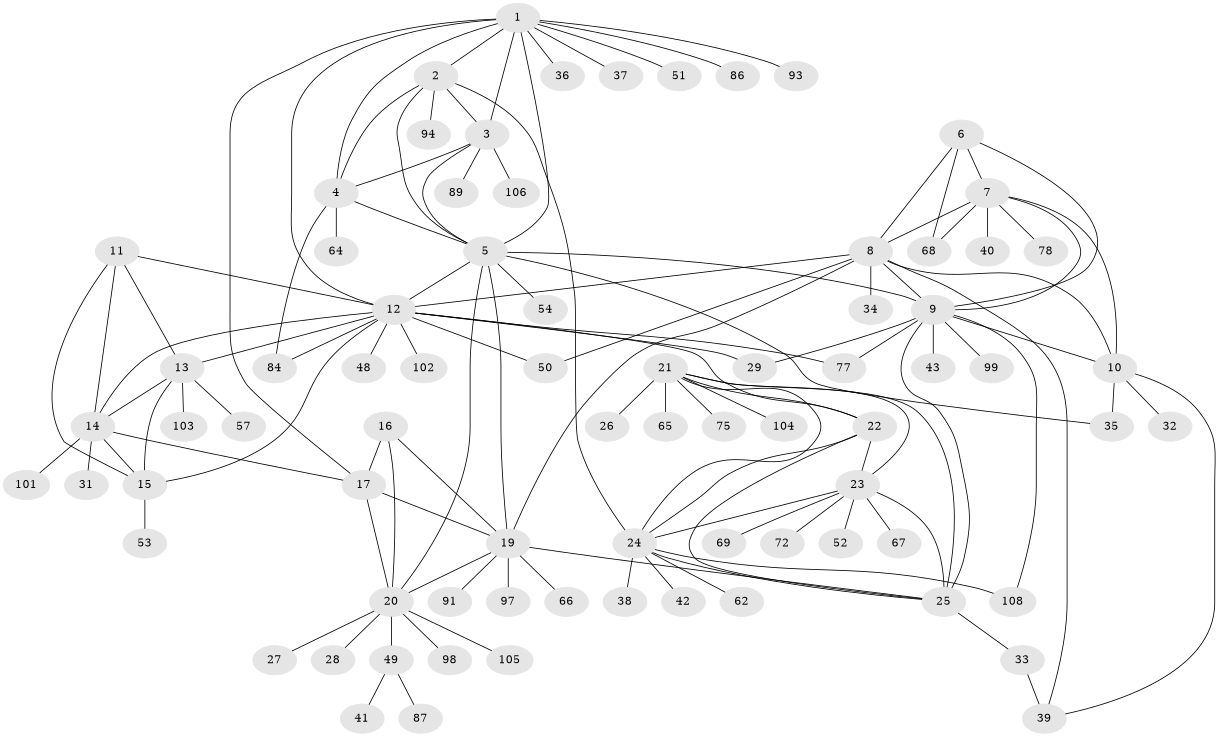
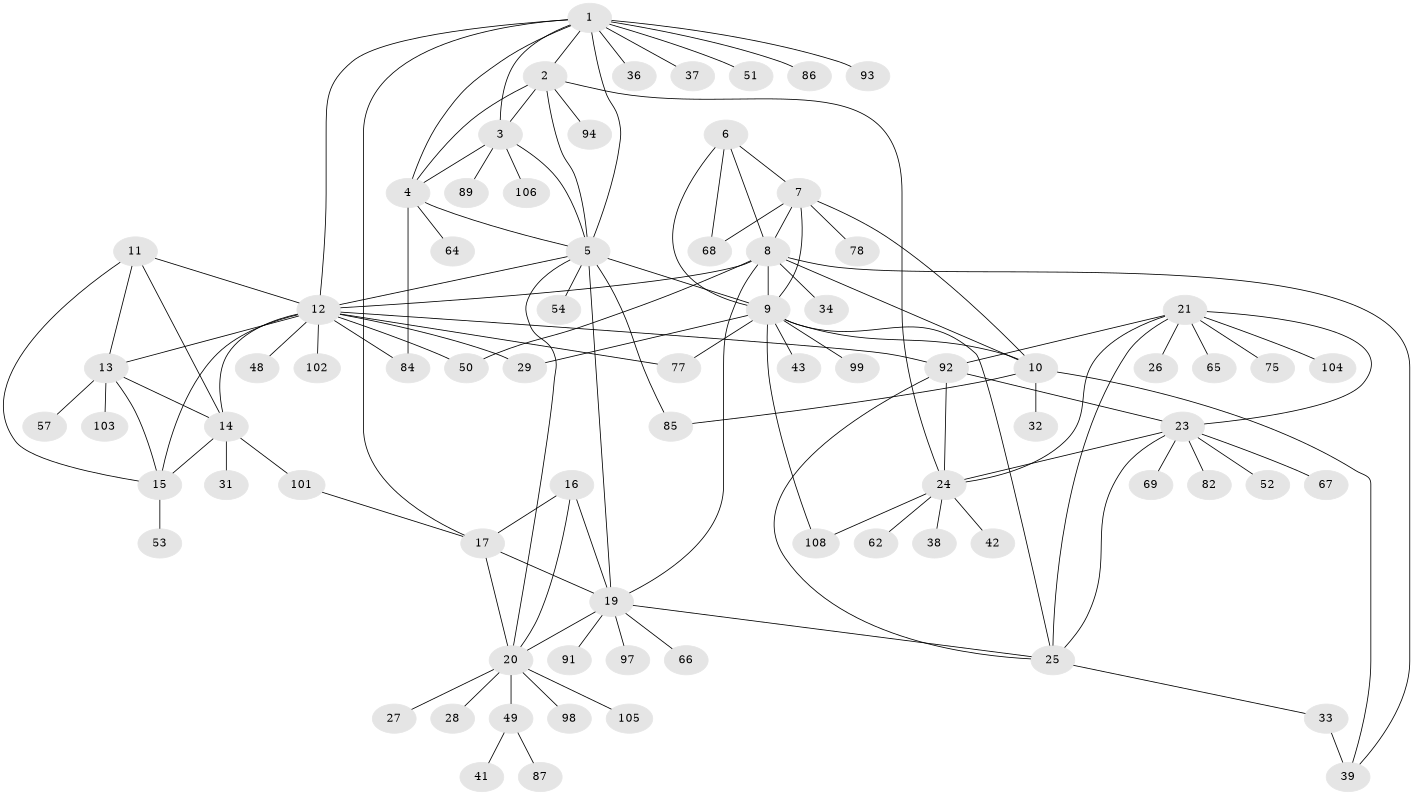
node "40": removed
node "22": label "22" -> "92"
node "35": label "35" -> "85"
edge "14" -- "17": now "101" -- "17"
node "72": label "72" -> "82"
edge "24" -- "25": removed
